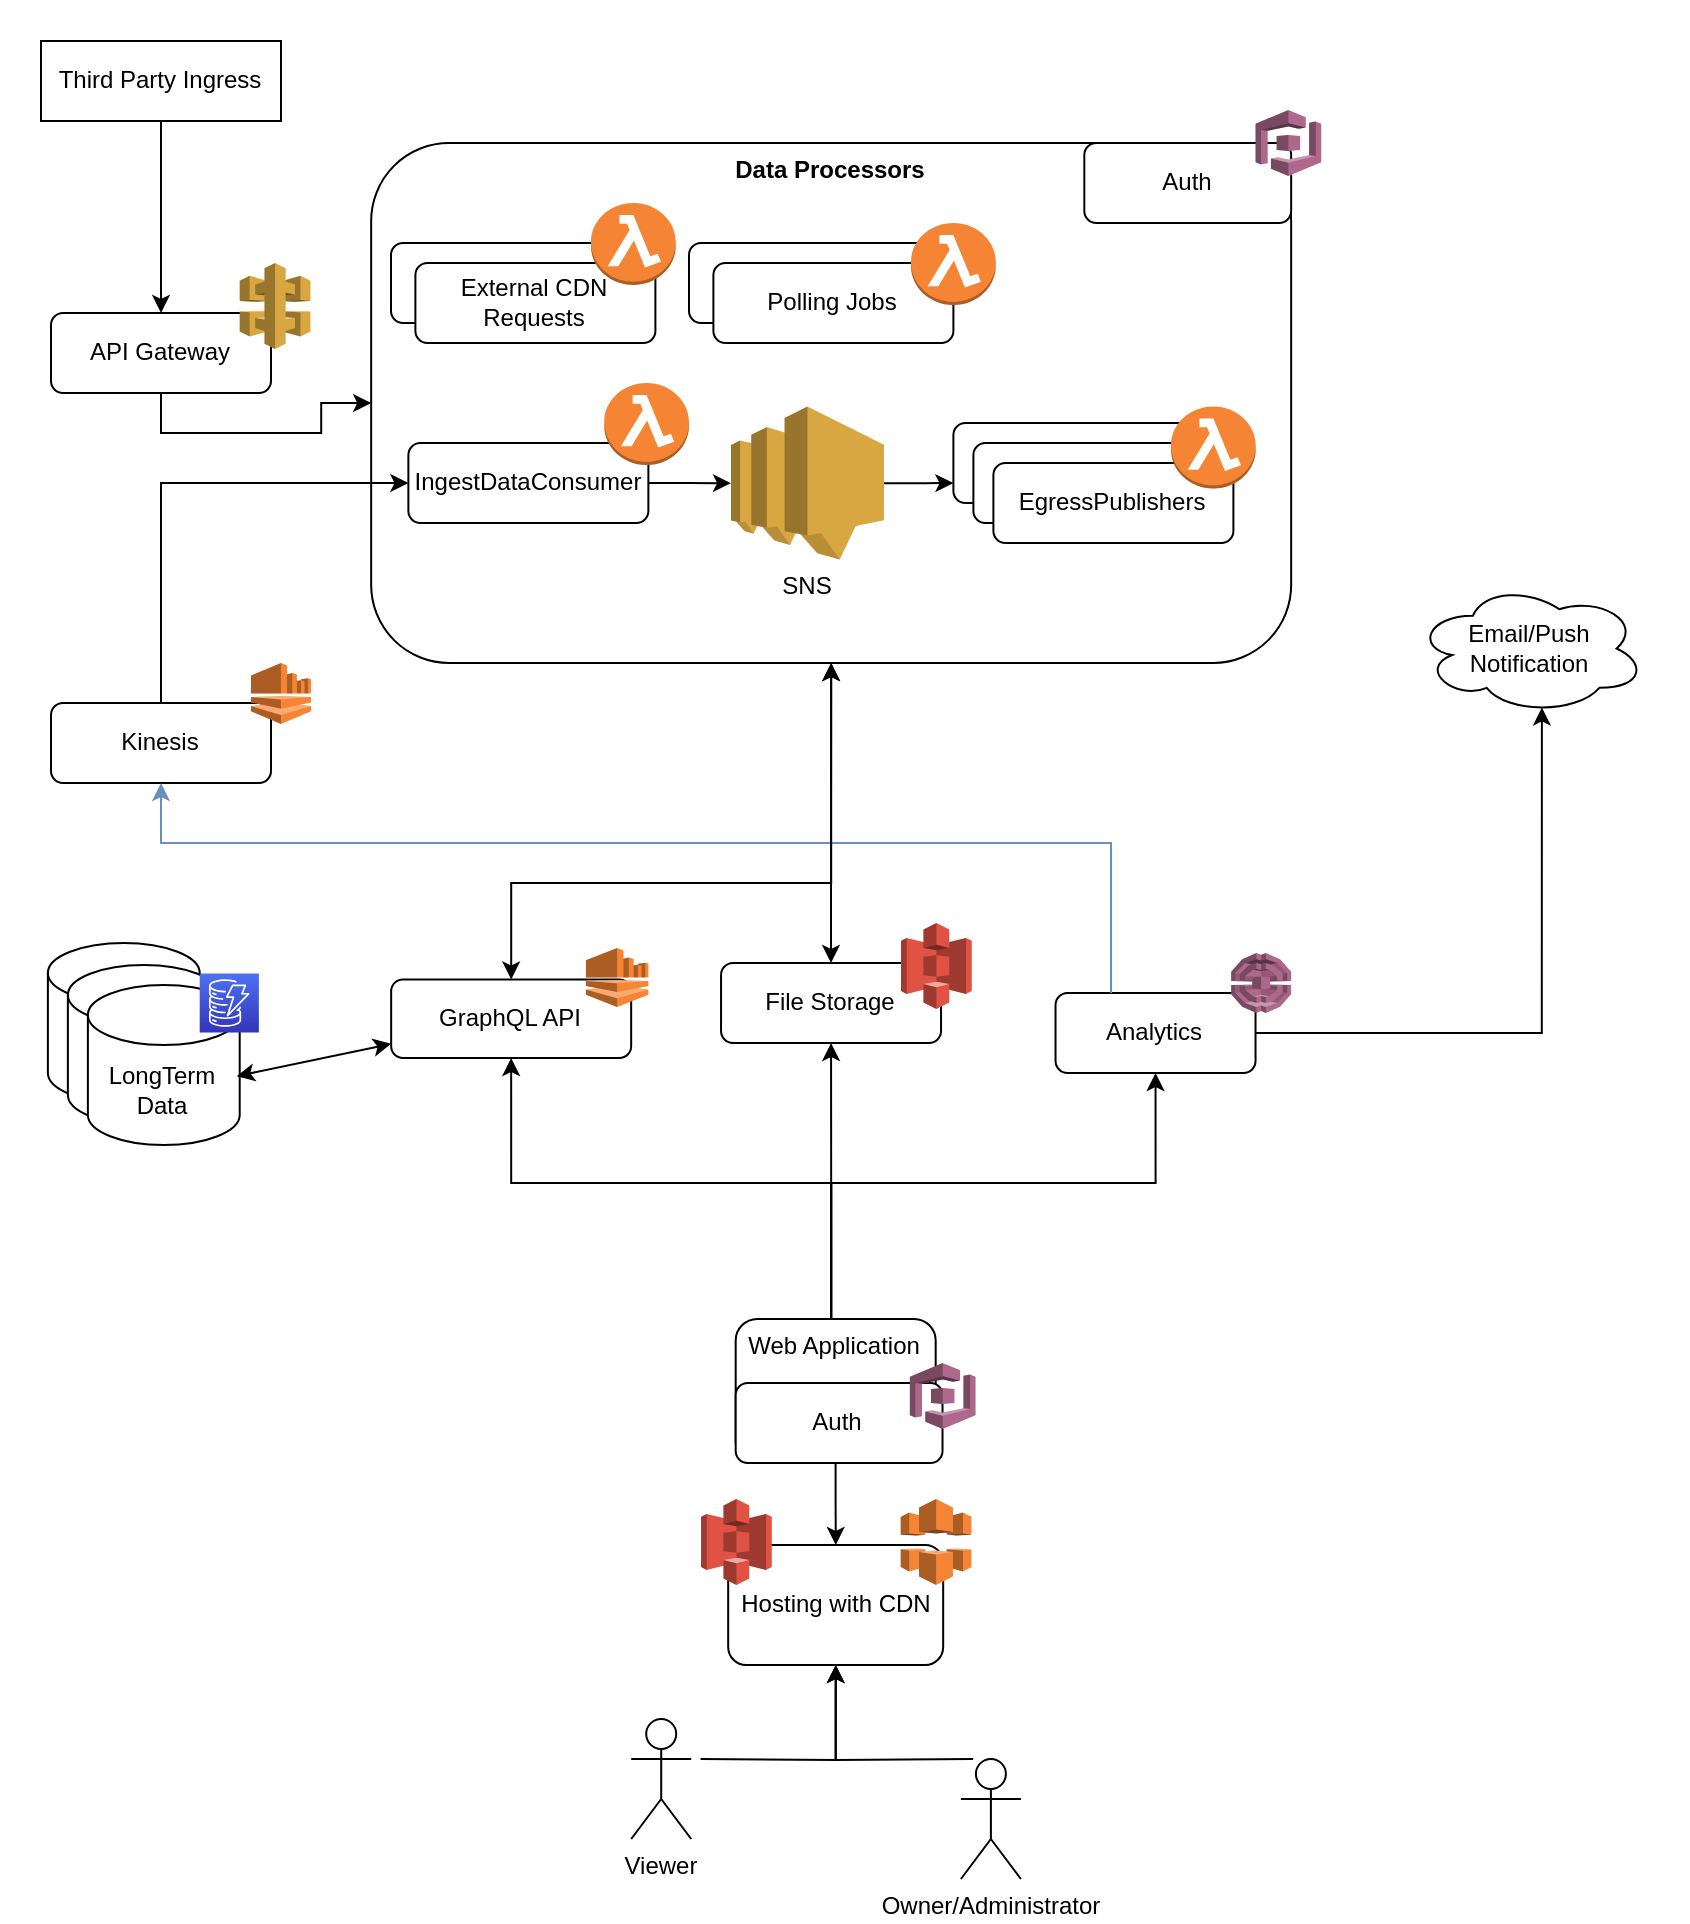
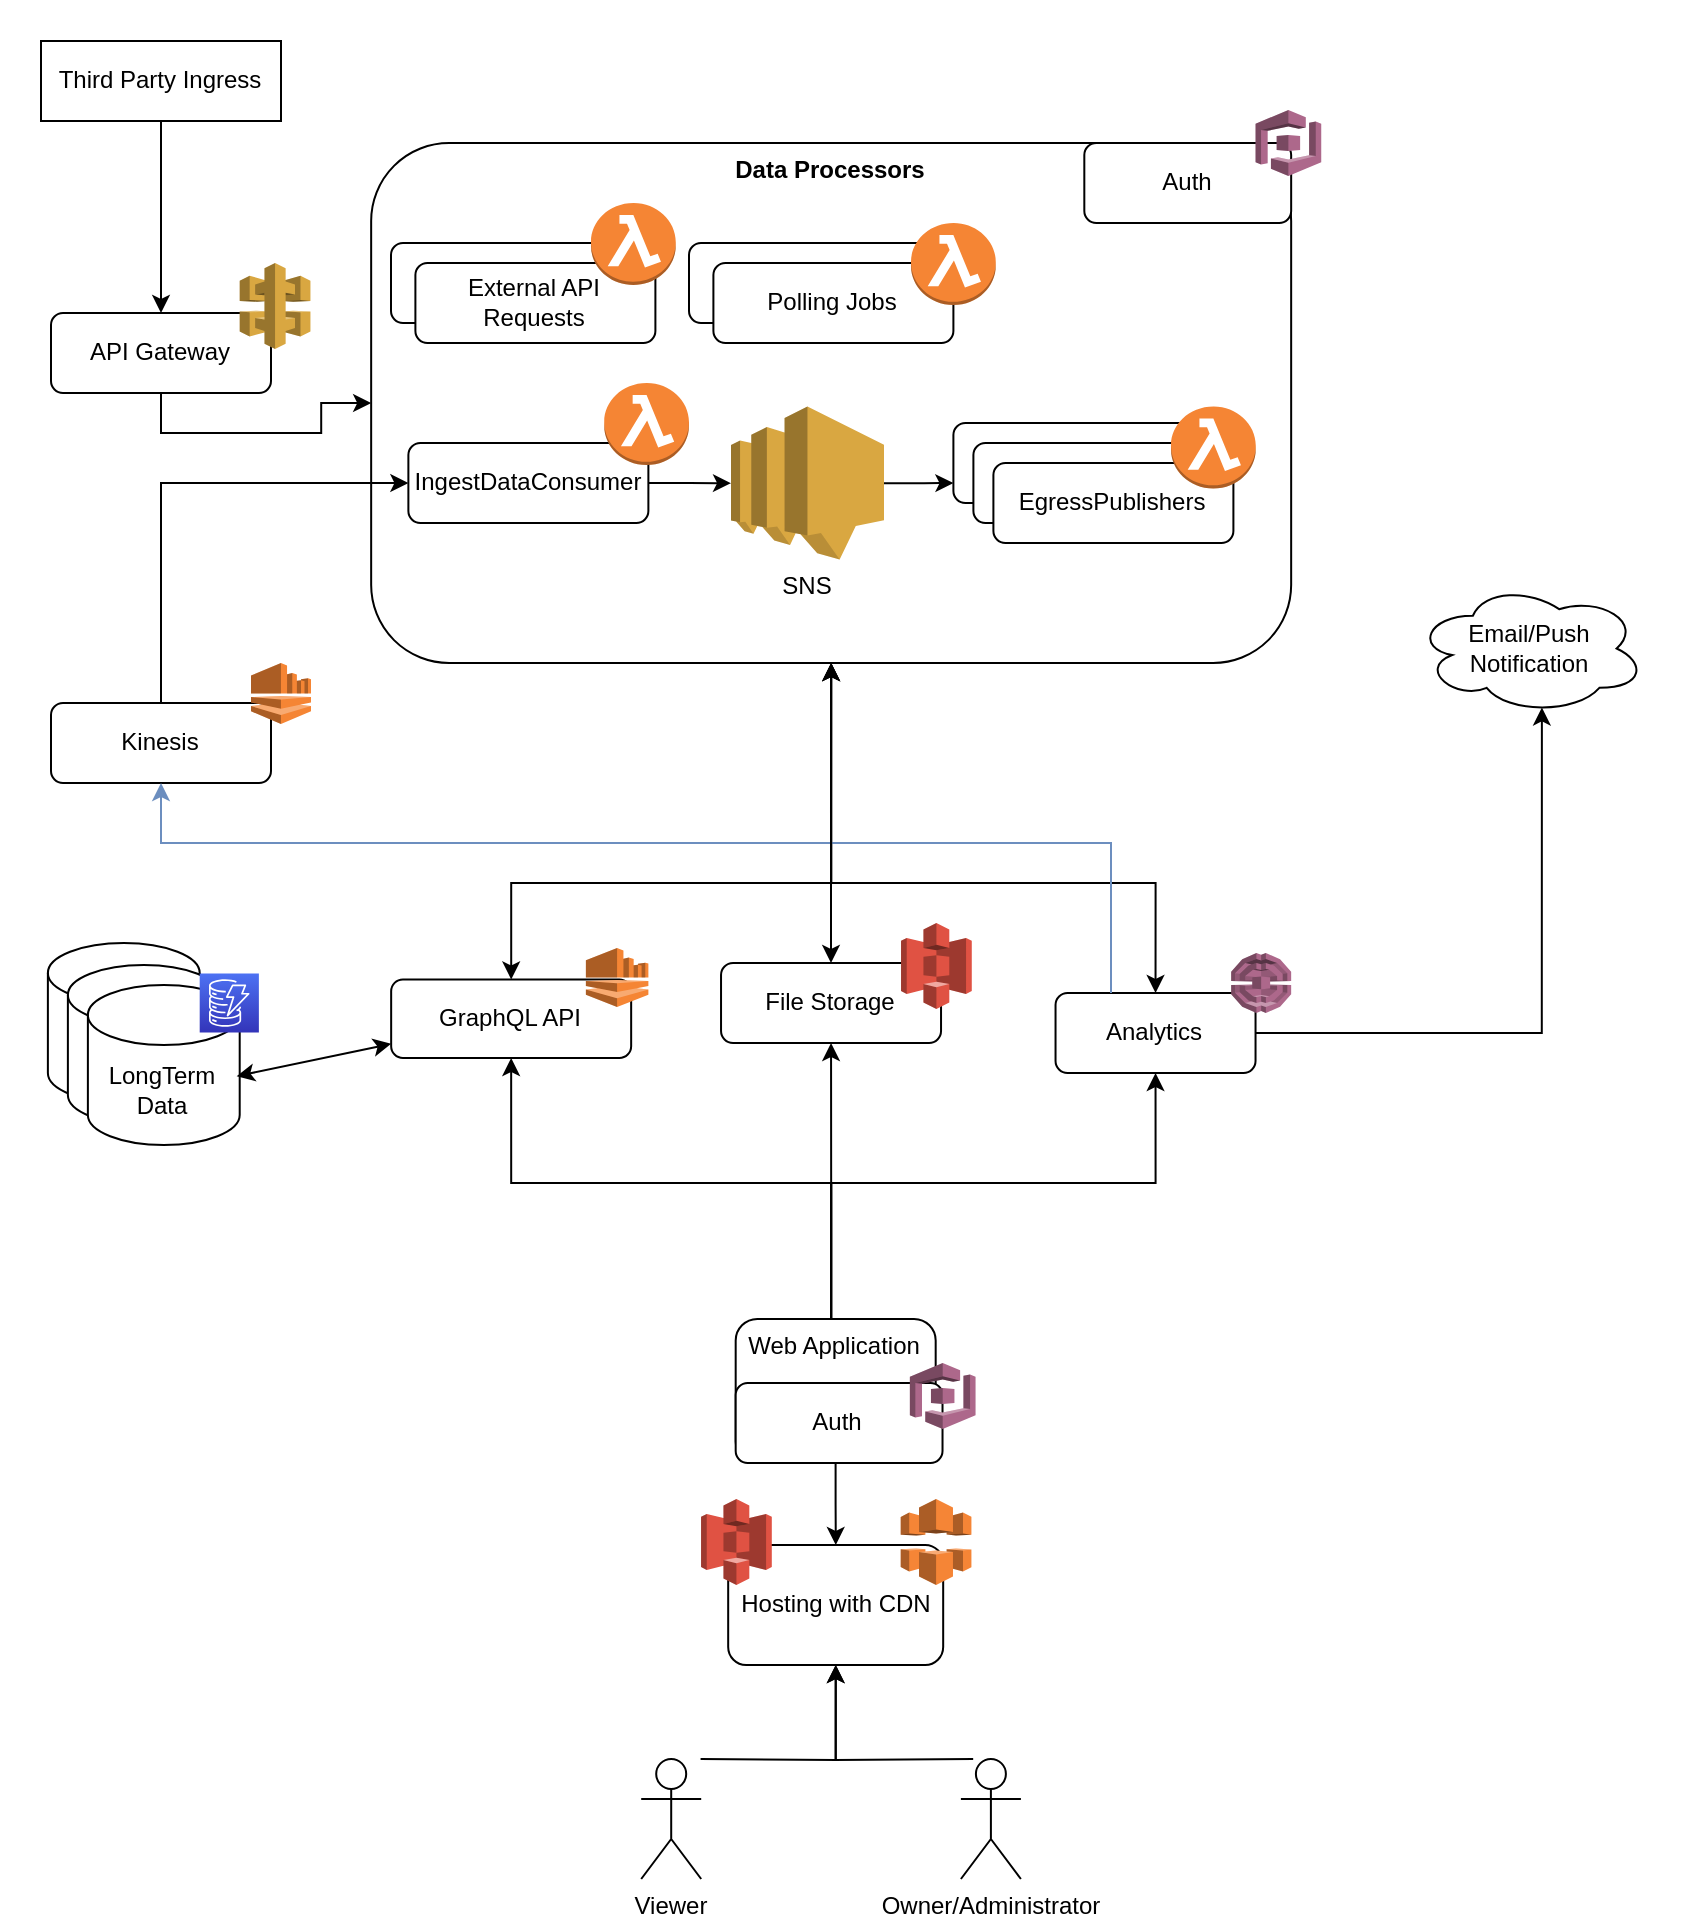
node "External CDN Requests": label "External CDN Requests" -> "External API Requests"
edge "Data Processors" -- "Analytics": added
node "Viewer": moved (661, 1779) -> (671, 1819)
